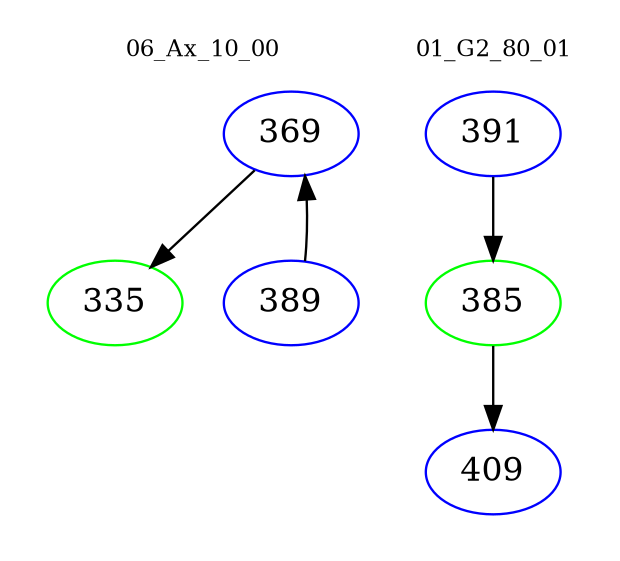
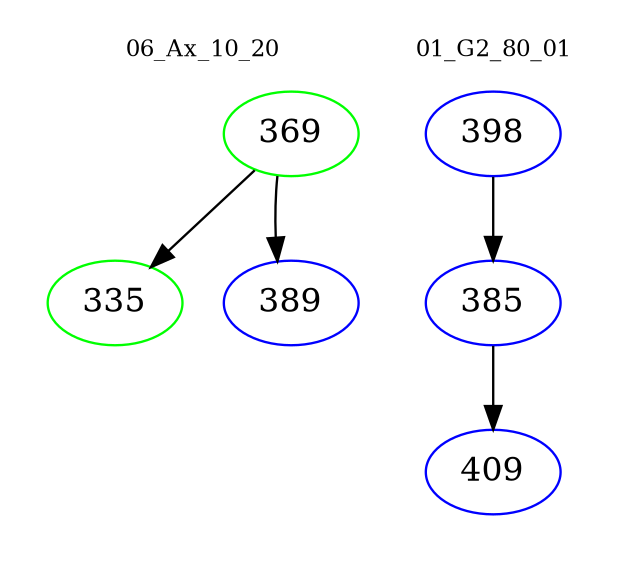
cluster "06_Ax_10_00": label "06_Ax_10_00" -> "06_Ax_10_20"
node "369": color blue -> green
node "391": label "391" -> "398"
edge "389" -> "369": reversed
node "385": color green -> blue
